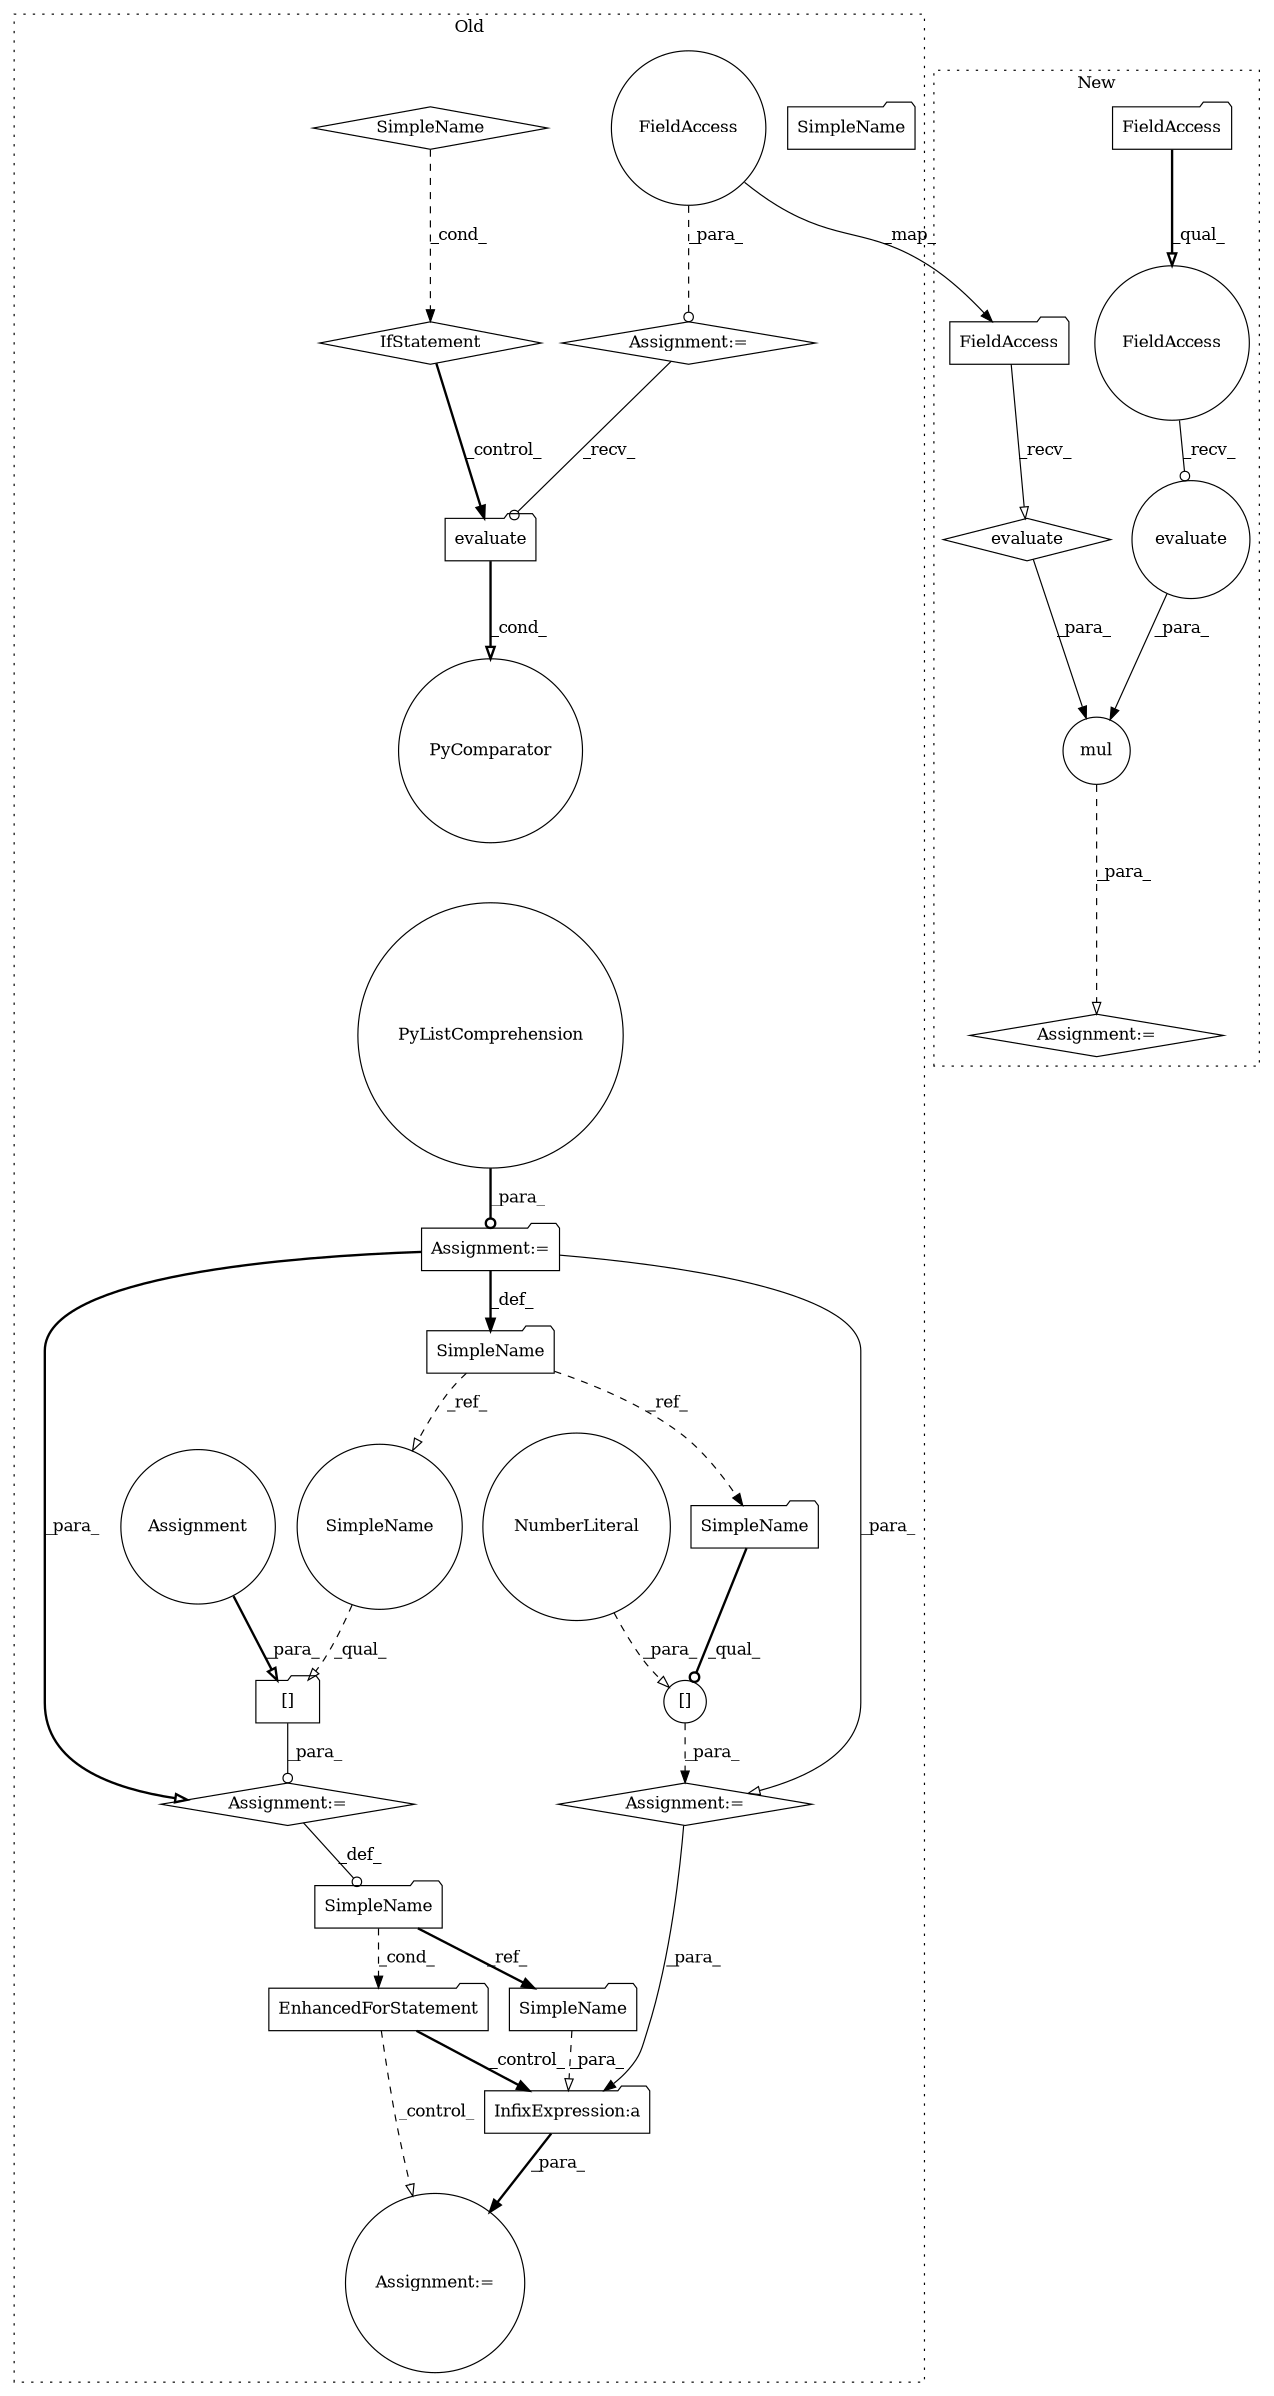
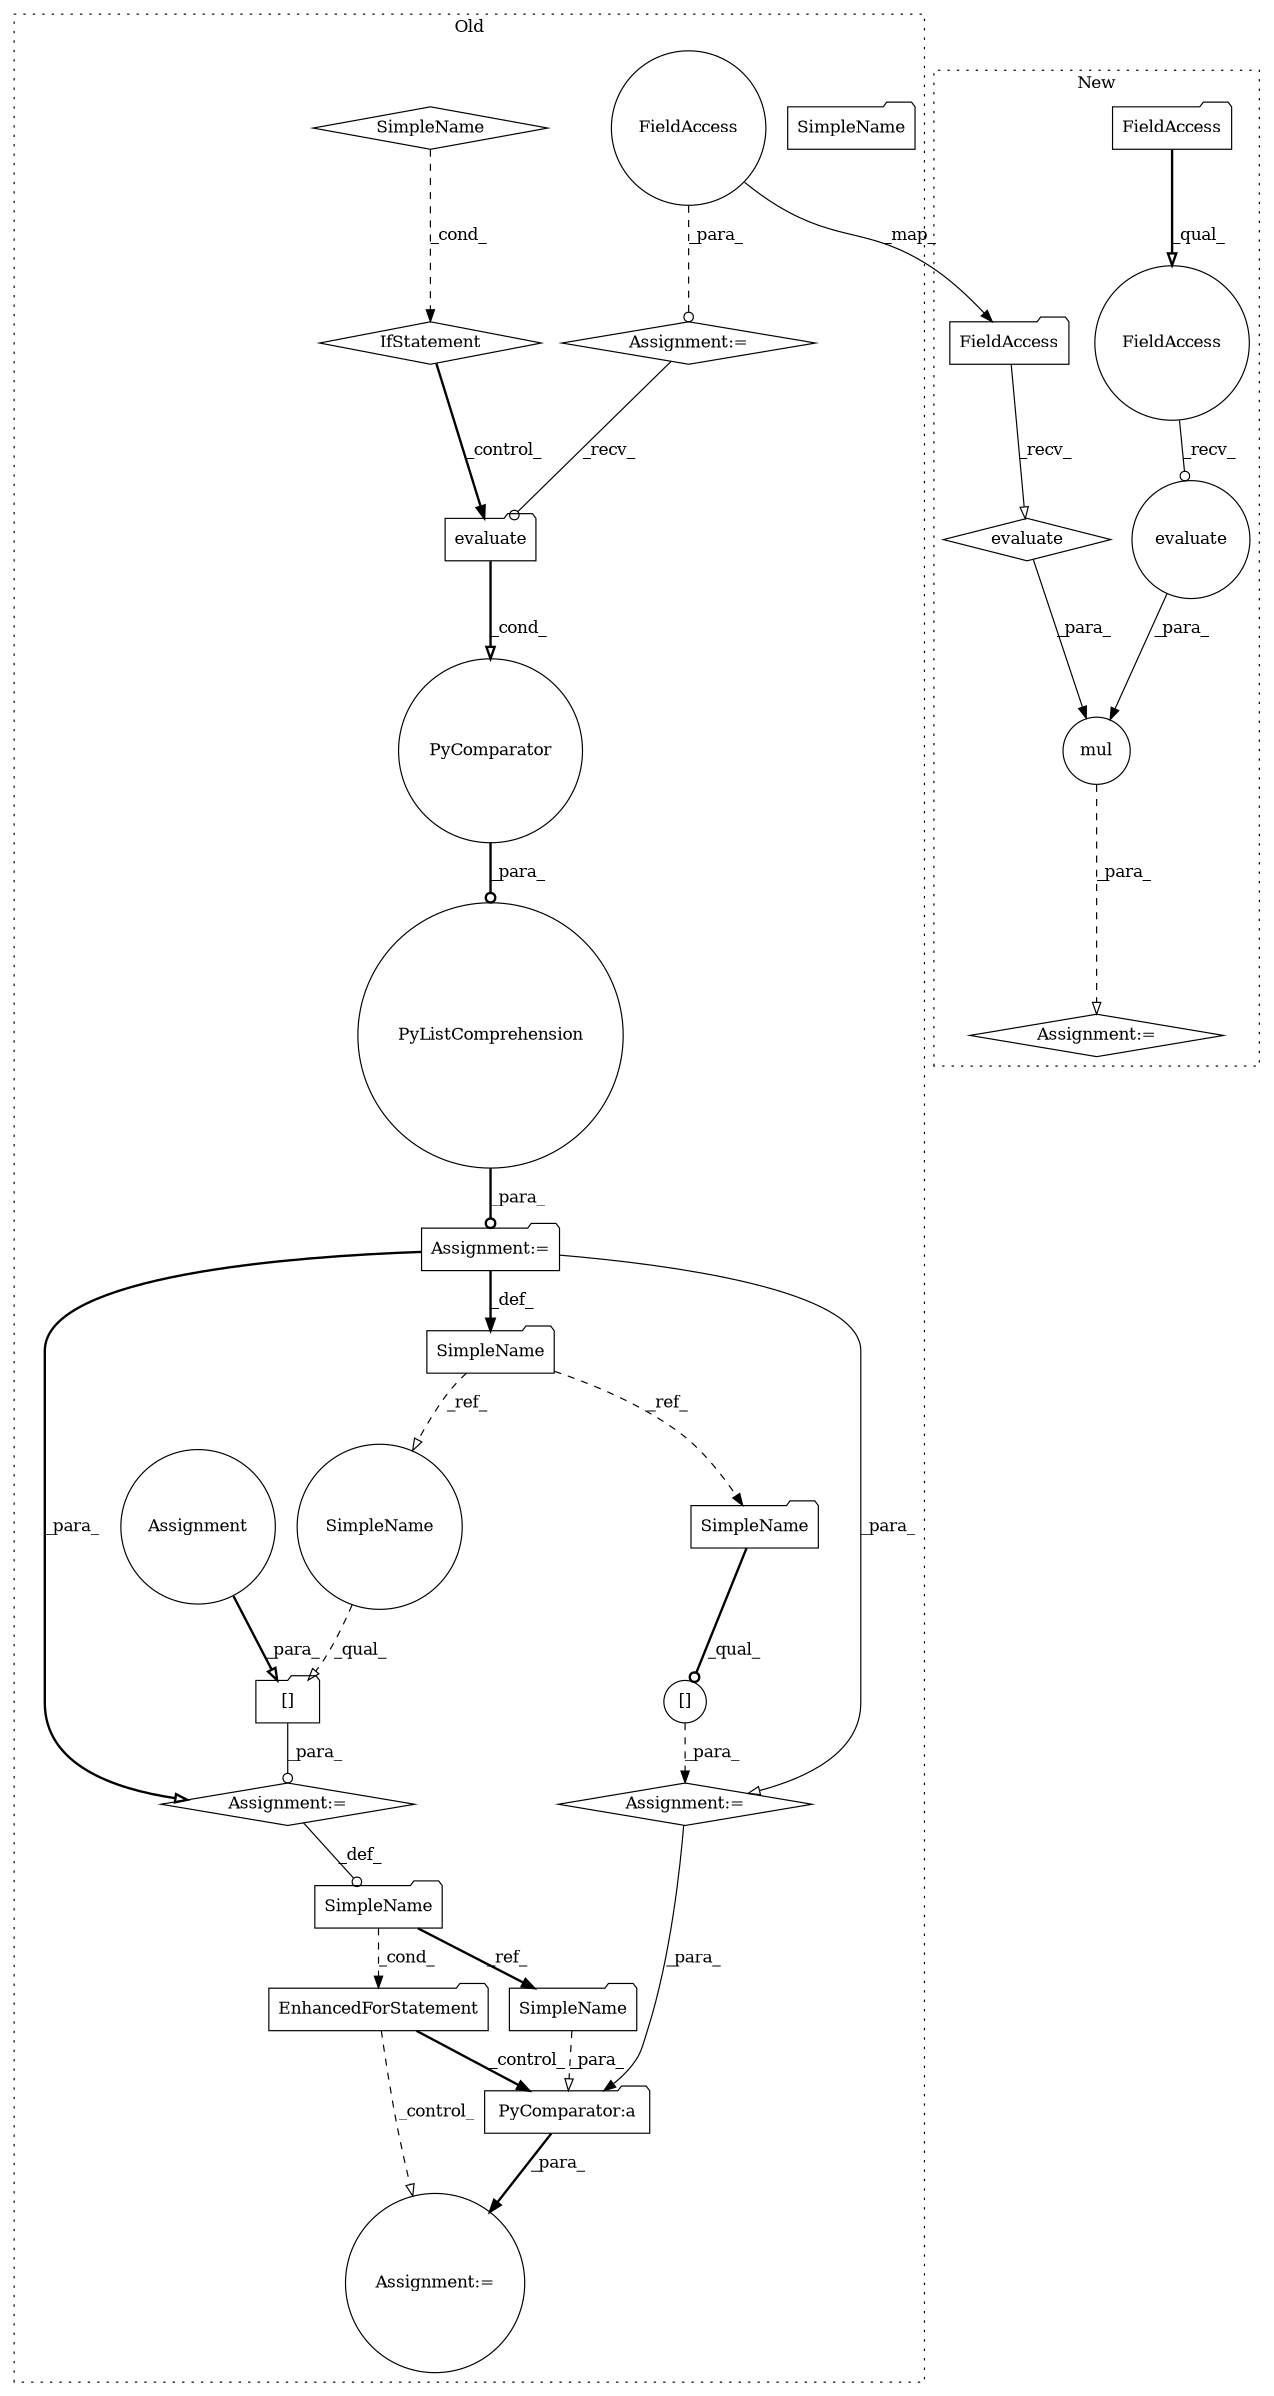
edge "PyComparator" -> "PyListComprehension": added, label "_para_"
node "NumberLiteral": removed
node "InfixExpression:a": label "InfixExpression:a" -> "PyComparator:a"
